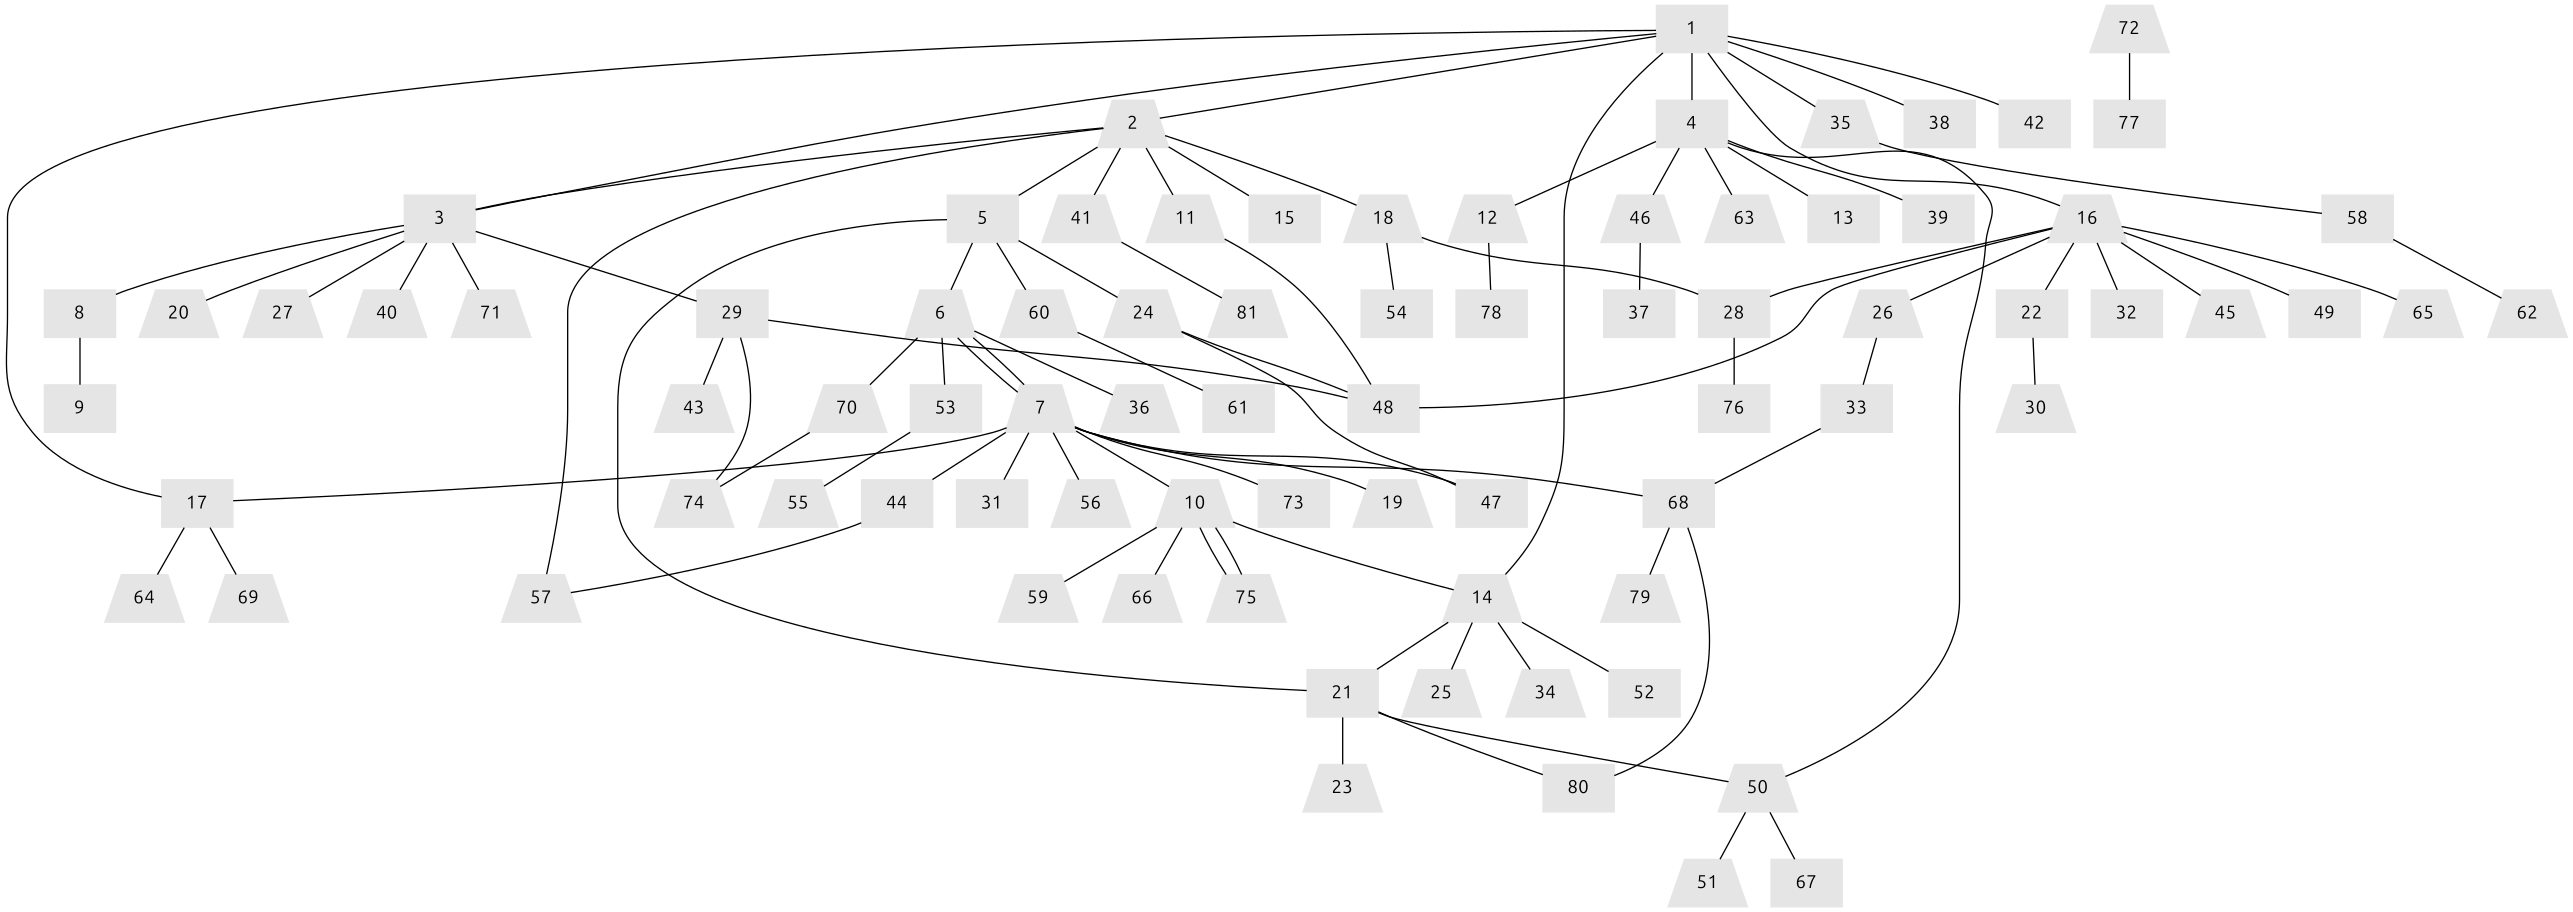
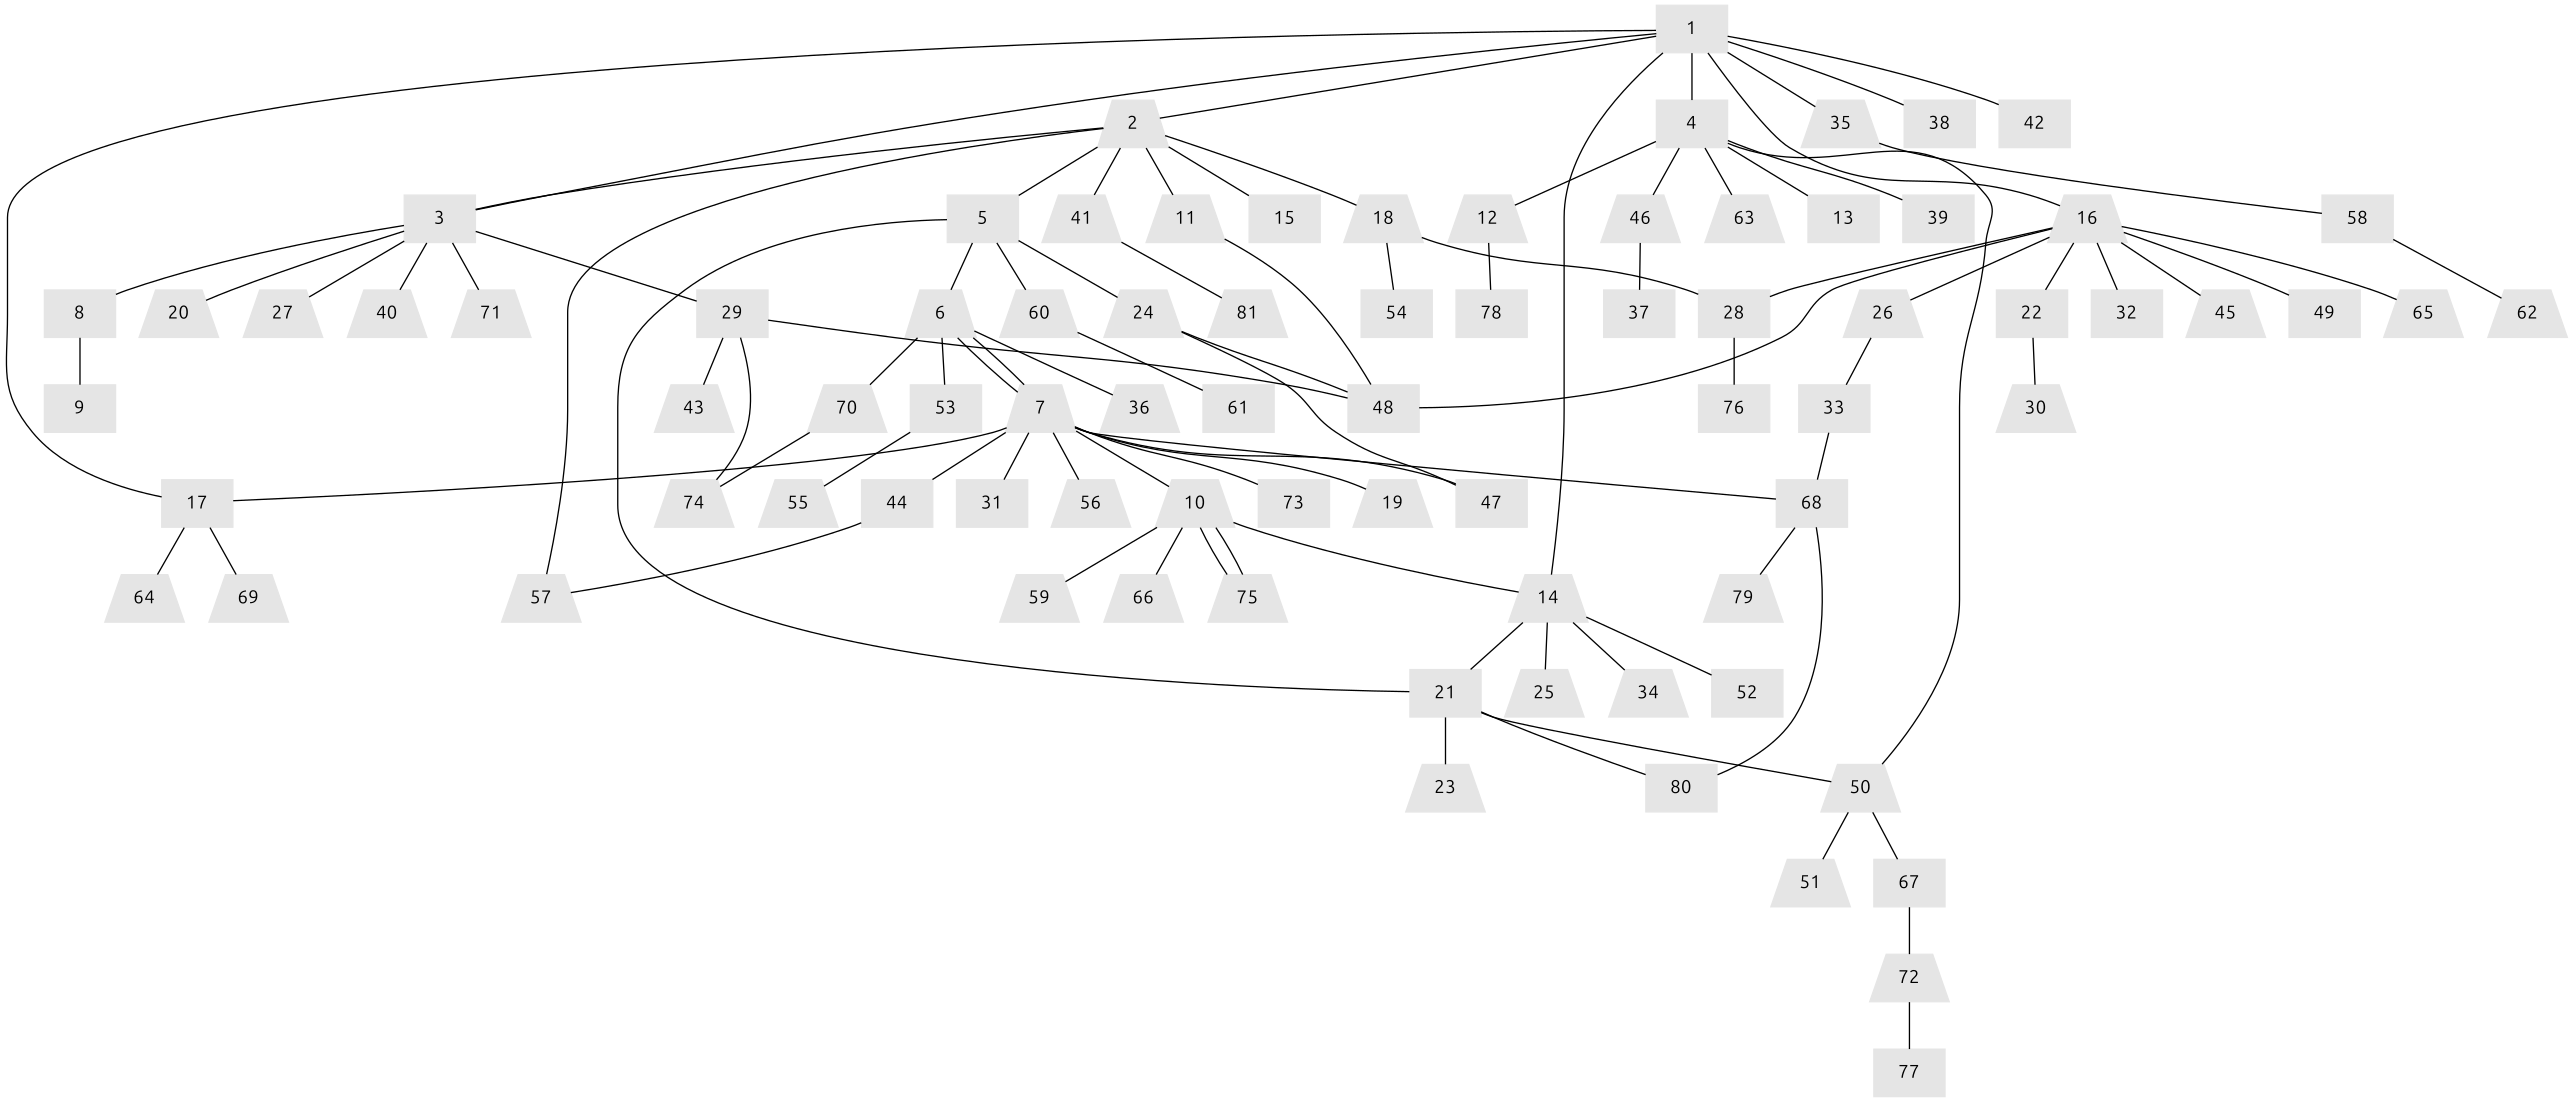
edge "67" -- "72": added
